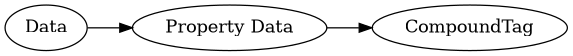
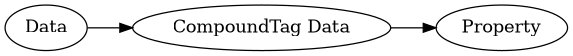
node "Property Data": label "Property Data" -> "CompoundTag Data"
node "CompoundTag": label "CompoundTag" -> "Property"
